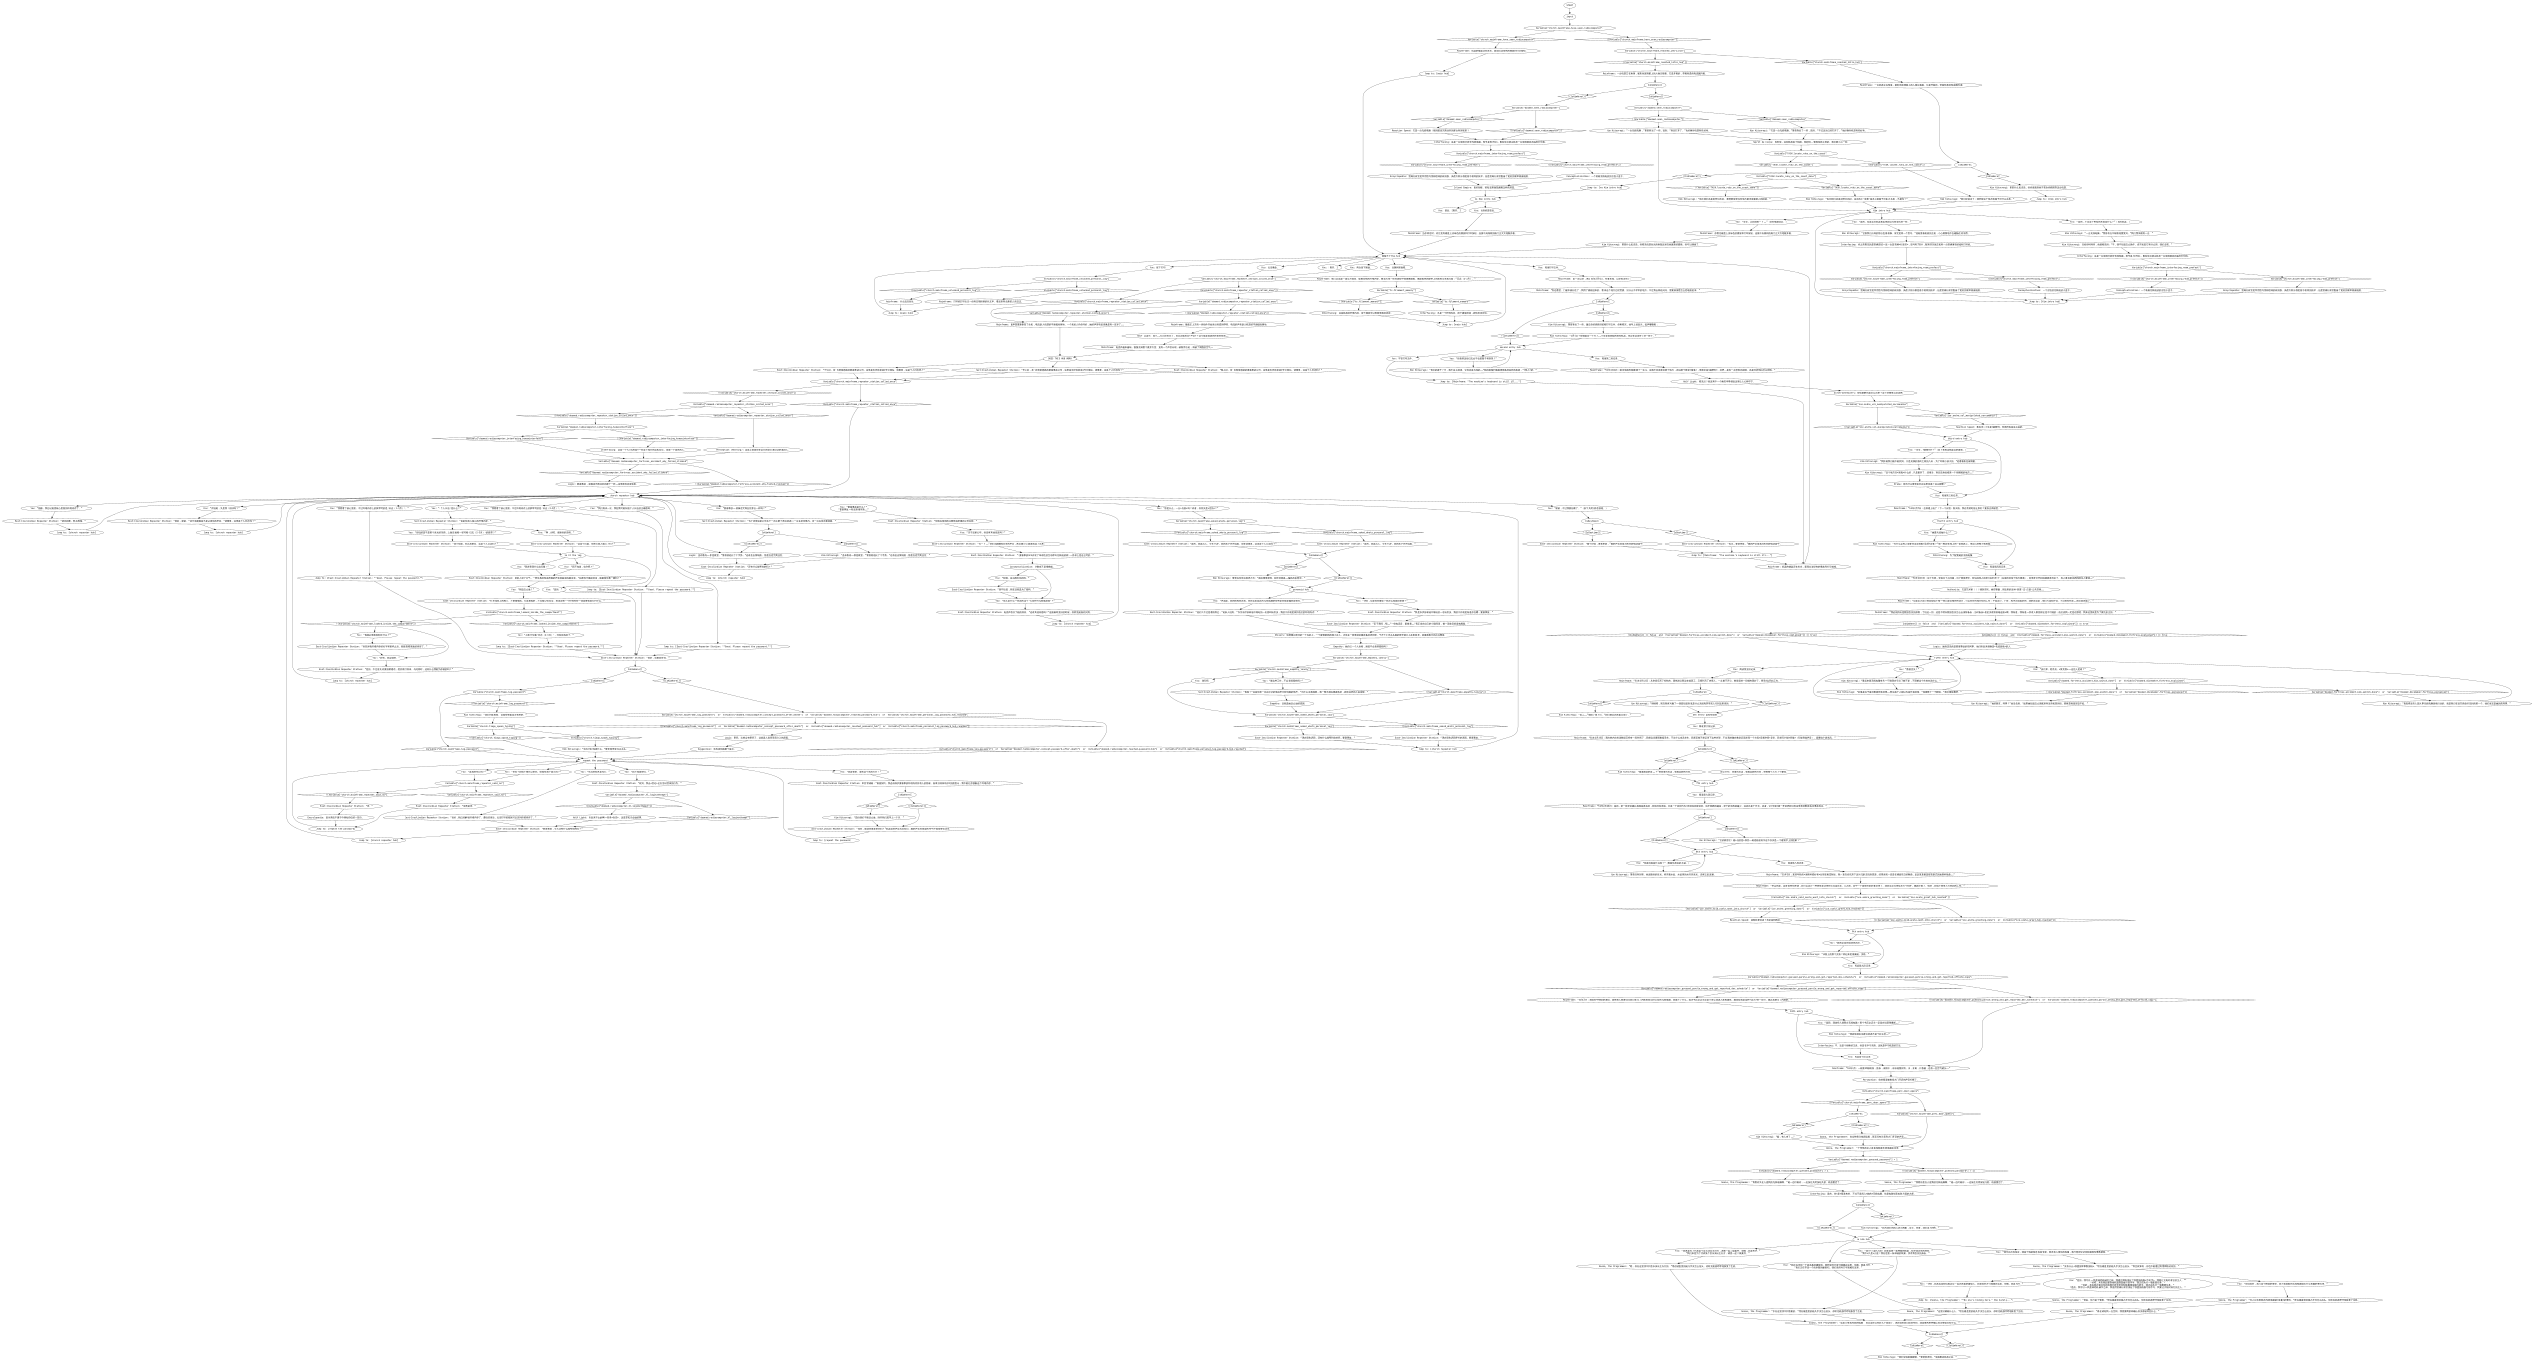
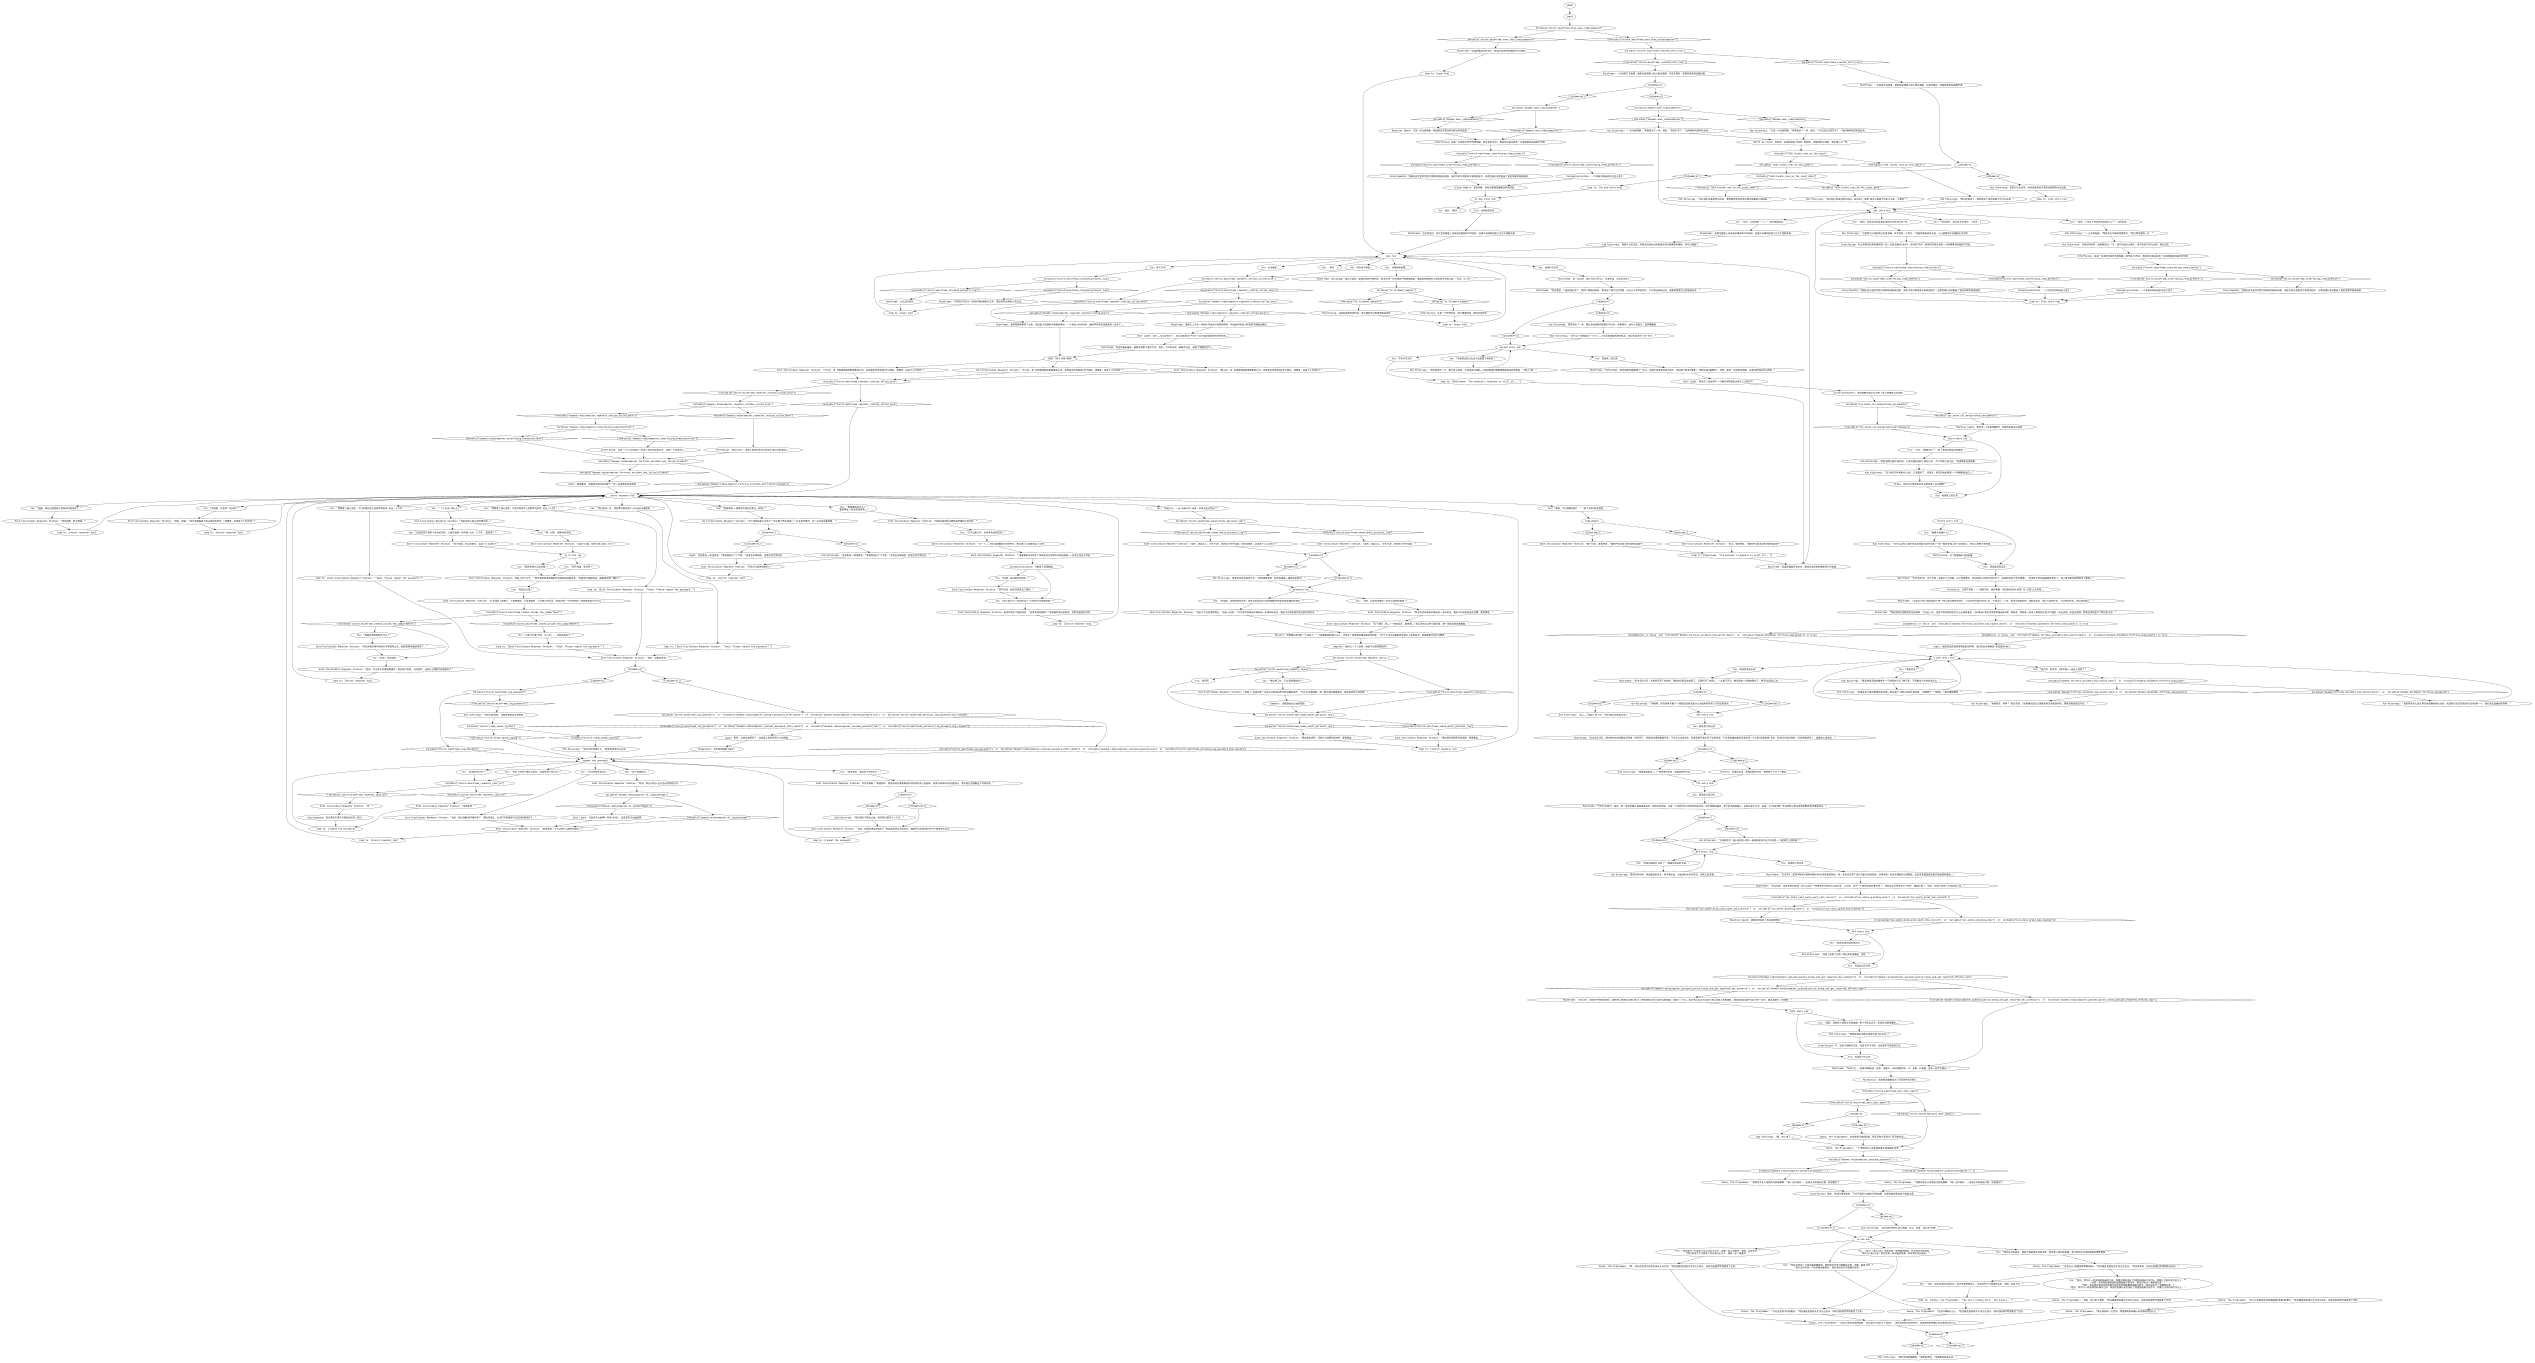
node "You: “你说得对，我们离开这里吧。”[离开。]": added
node "我做不了什么 hub": label "我做不了什么 hub" -> "main hub"
node "Mainframe: “51年2月7日：总算通上电了！下一个议程：新天线。我在考虑蛇形丘系列？要弄点高级货。”": removed
edge "church repeater hub" -> "Logic: 圣布鲁内——那是教堂，”警督朝他比了个手势，“还有圣吉莱纳路，那是在诅咒商业区。": now "church repeater hub" -> "You: “要塞事故是什么？” “要塞事故——听起来很耳熟……”"
node "You: “是的。”": removed
node "6th entry 某些年轻的": label "6th entry 某些年轻的" -> "6th entry hub"
edge "Kim Kitsuragi: “我就知道乱动那台机器不是个好主意……”" -> "Interfacing: 不。这是个很棒的主意。你是在学习东西。这就是学习机器的方法。": added
node "You: “你说得对，我只是个醉酒的警察。我不知道能用无线电脑做出什么有趣的事情来。”": removed
